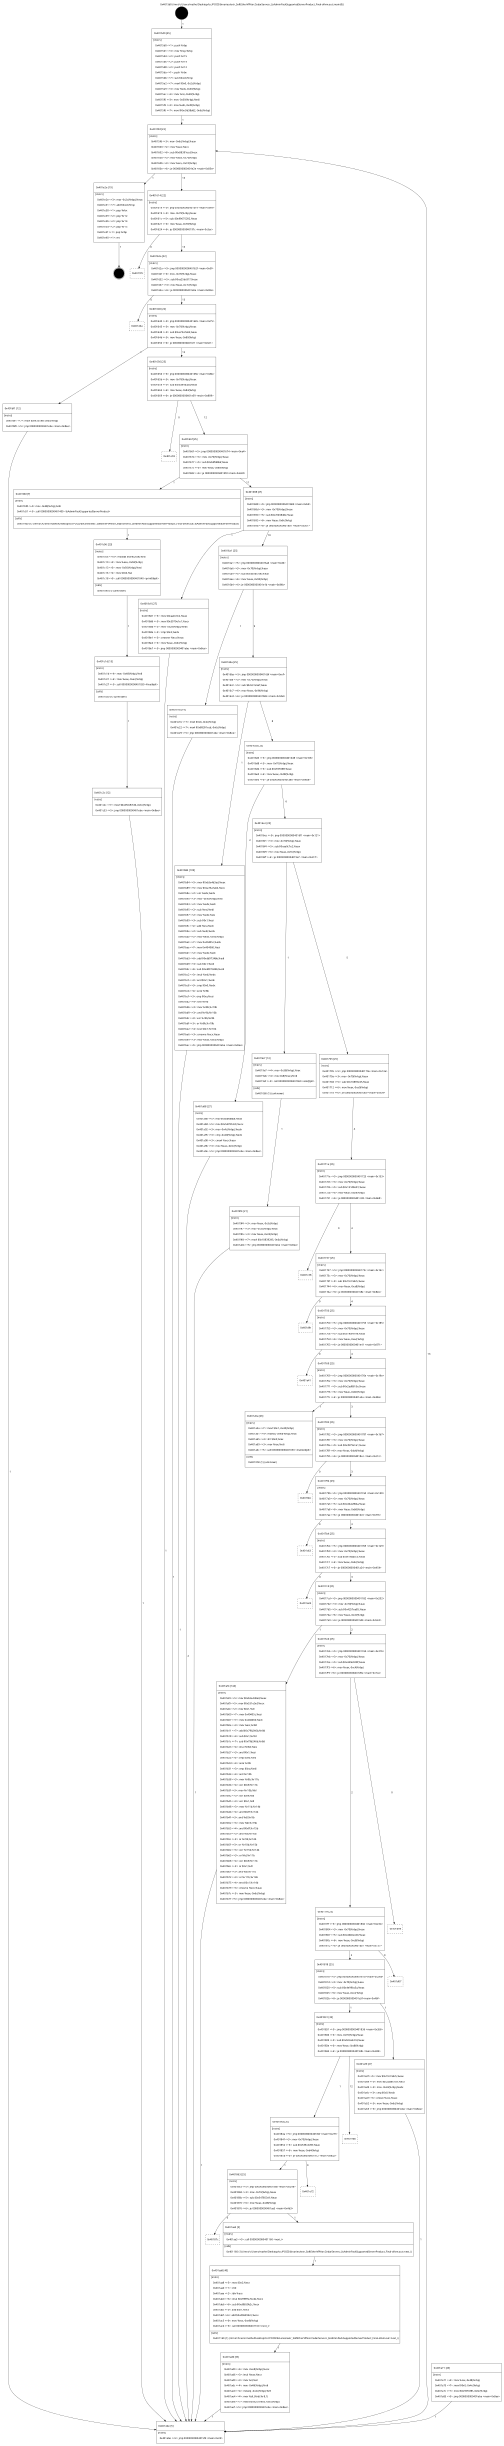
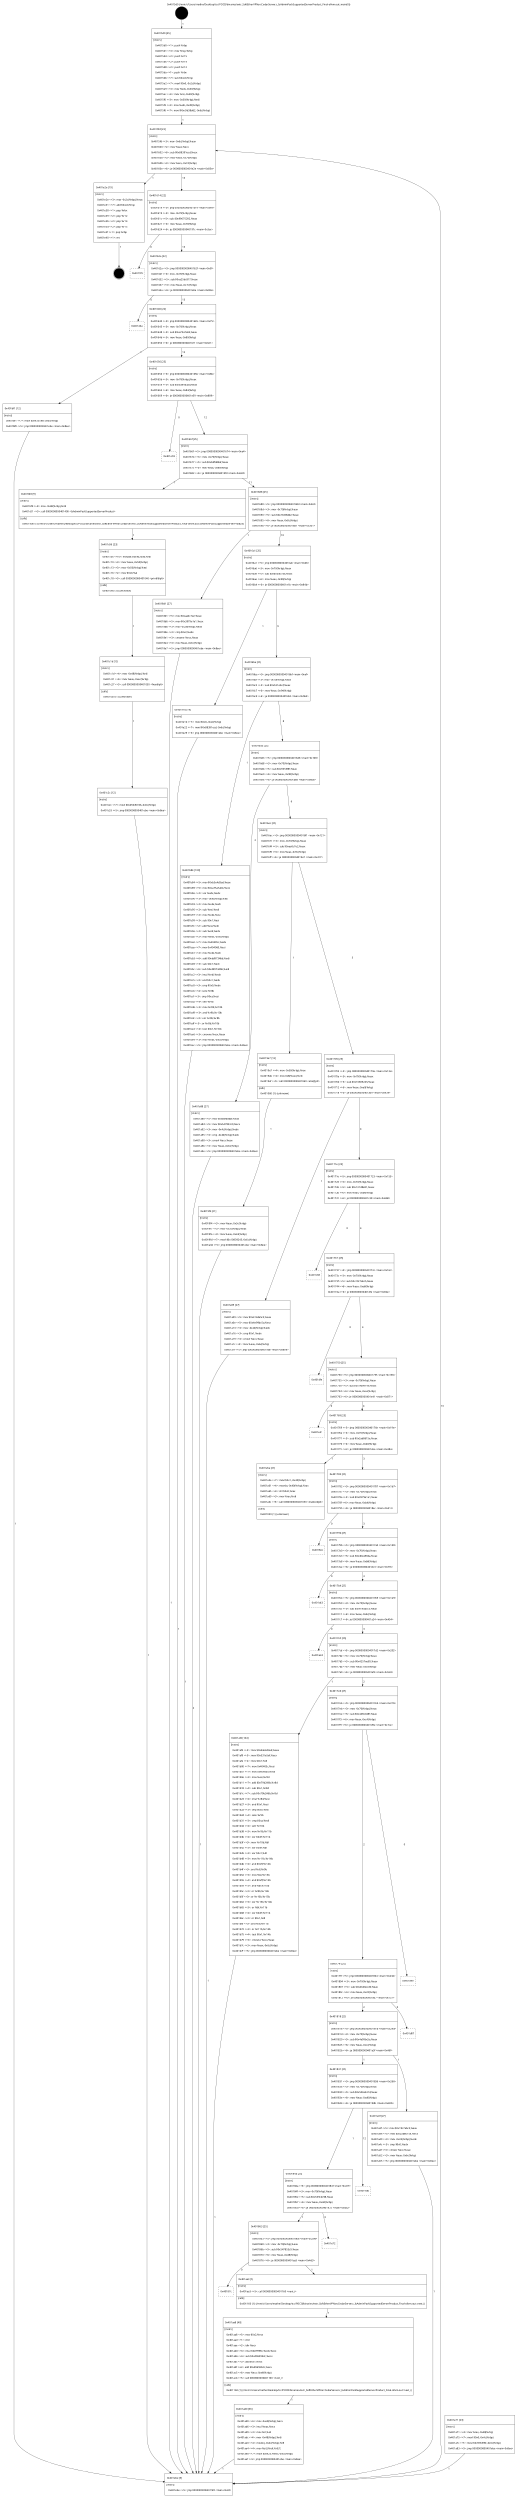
node "0x401a09 [27]": added
